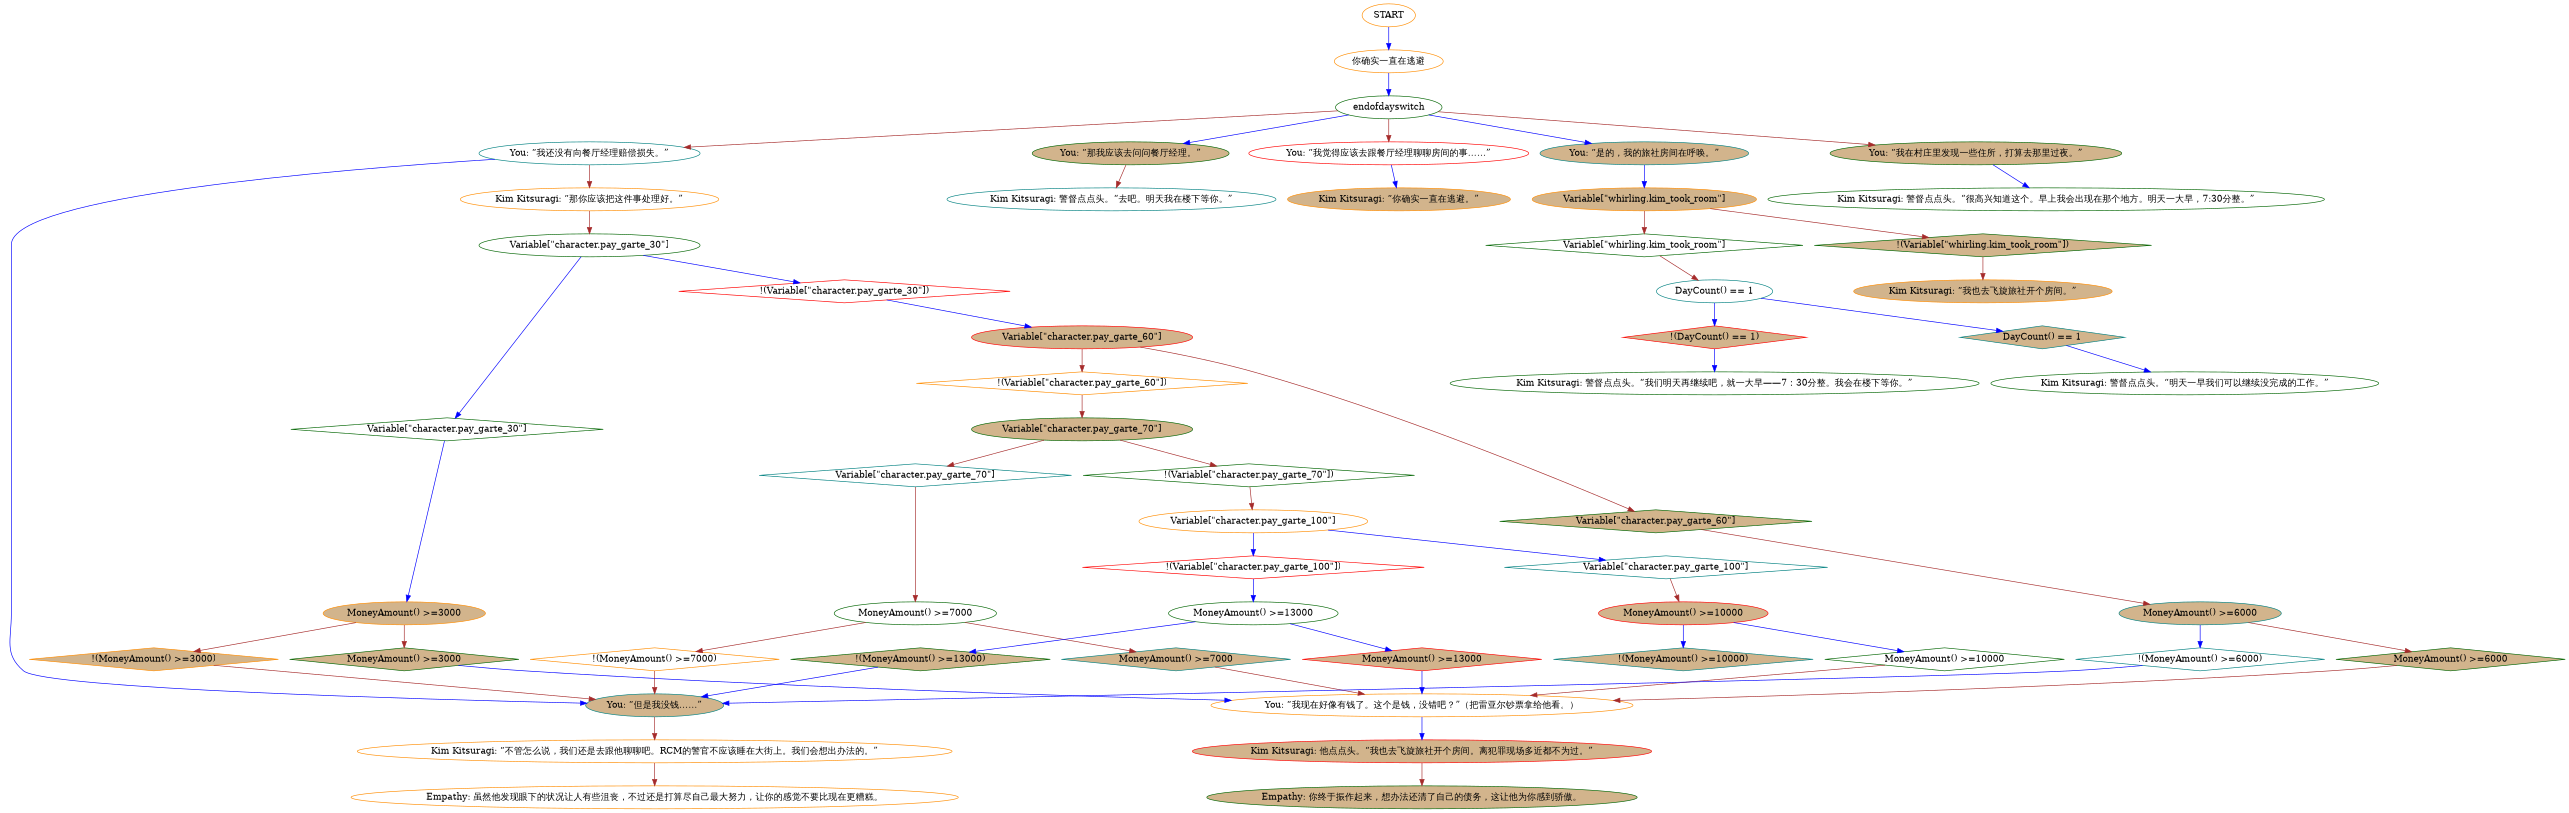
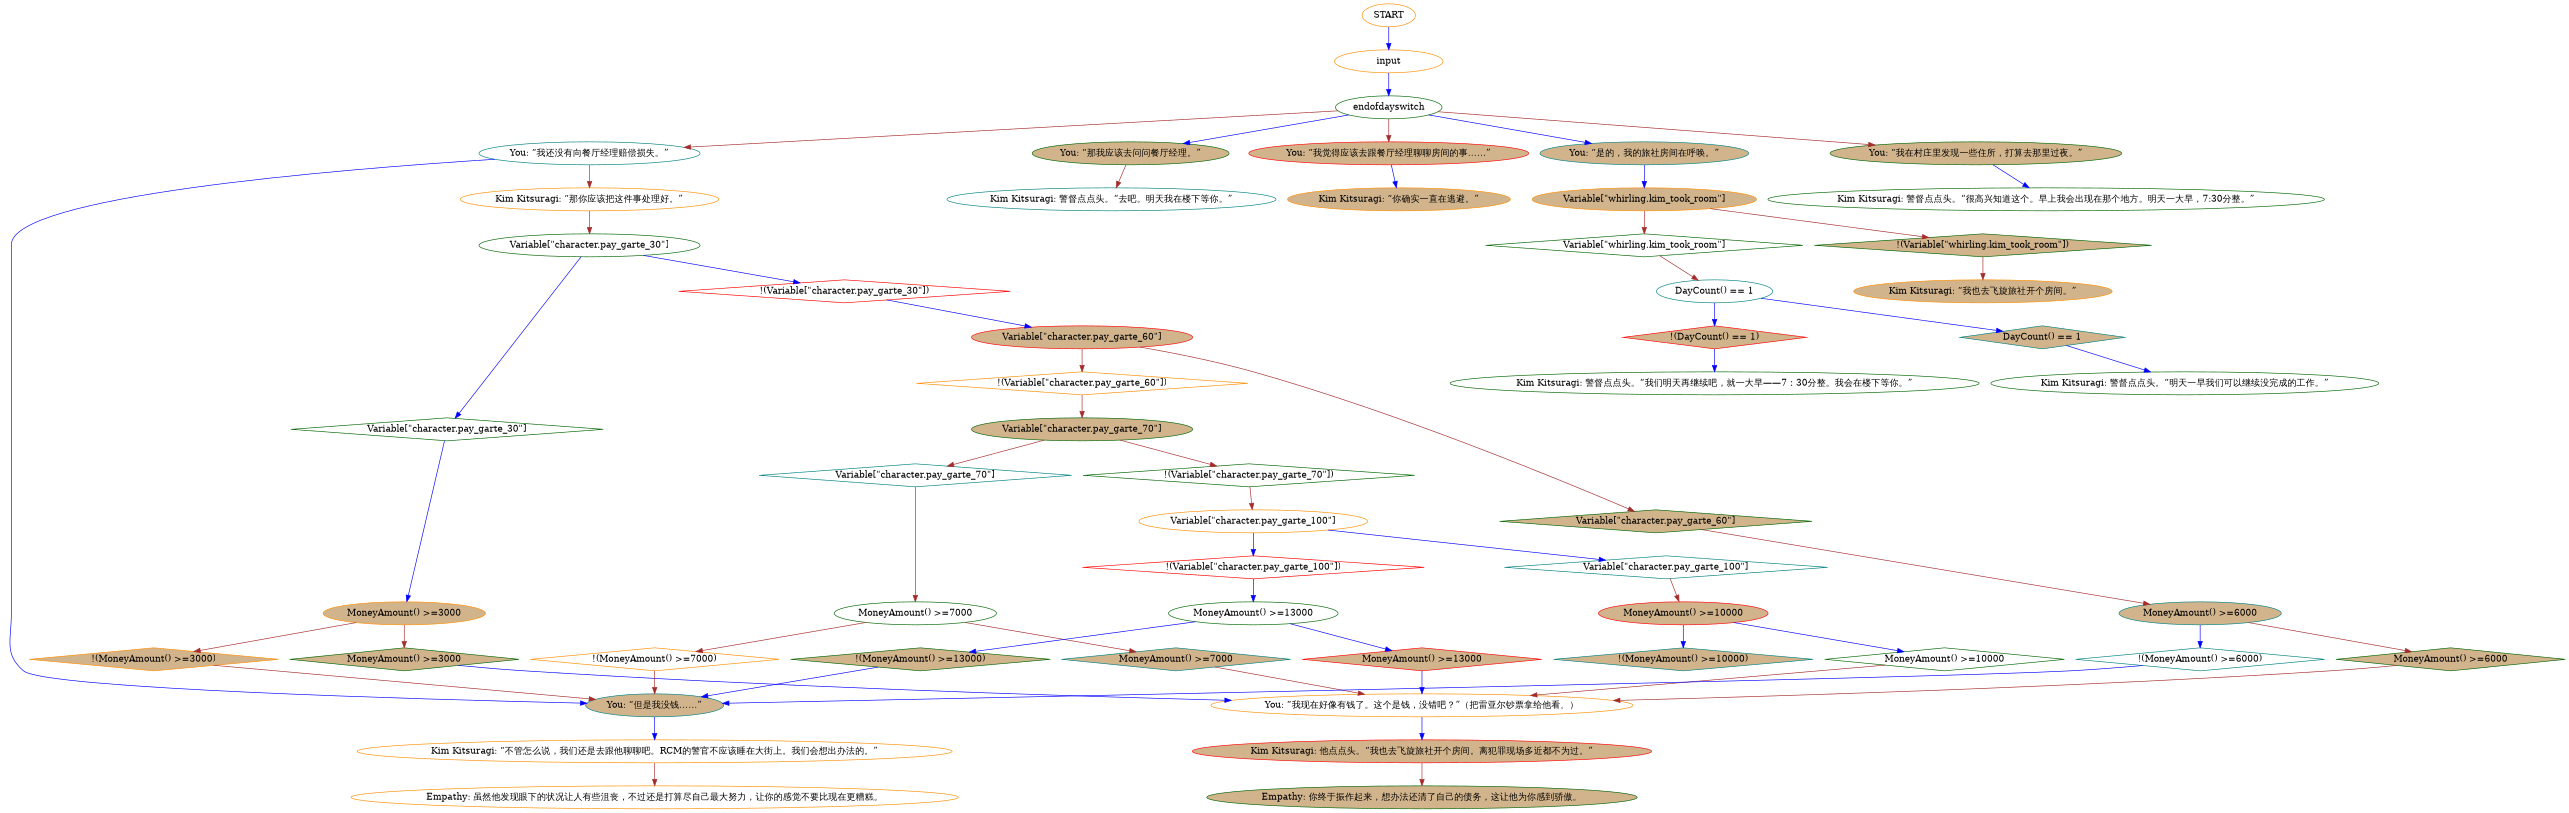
node "你确实一直在逃避": label "你确实一直在逃避" -> "input"
node "You: “我觉得应该去跟餐厅经理聊聊房间的事……”": fillcolor white -> tan
edge "You: “但是我没钱……”" -> "Kim Kitsuragi: “不管怎么说，我们还是去跟他聊聊吧。RCM的警官不应该睡在大街上。我们会想出办法的。”": color brown -> blue
